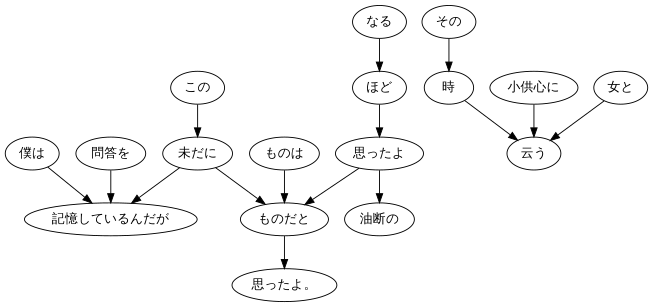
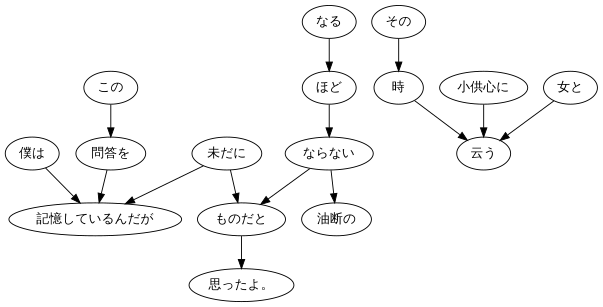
edge "この" -> "未だに": now "この" -> "問答を"
node "ものは": removed
node "思ったよ": label "思ったよ" -> "ならない"
